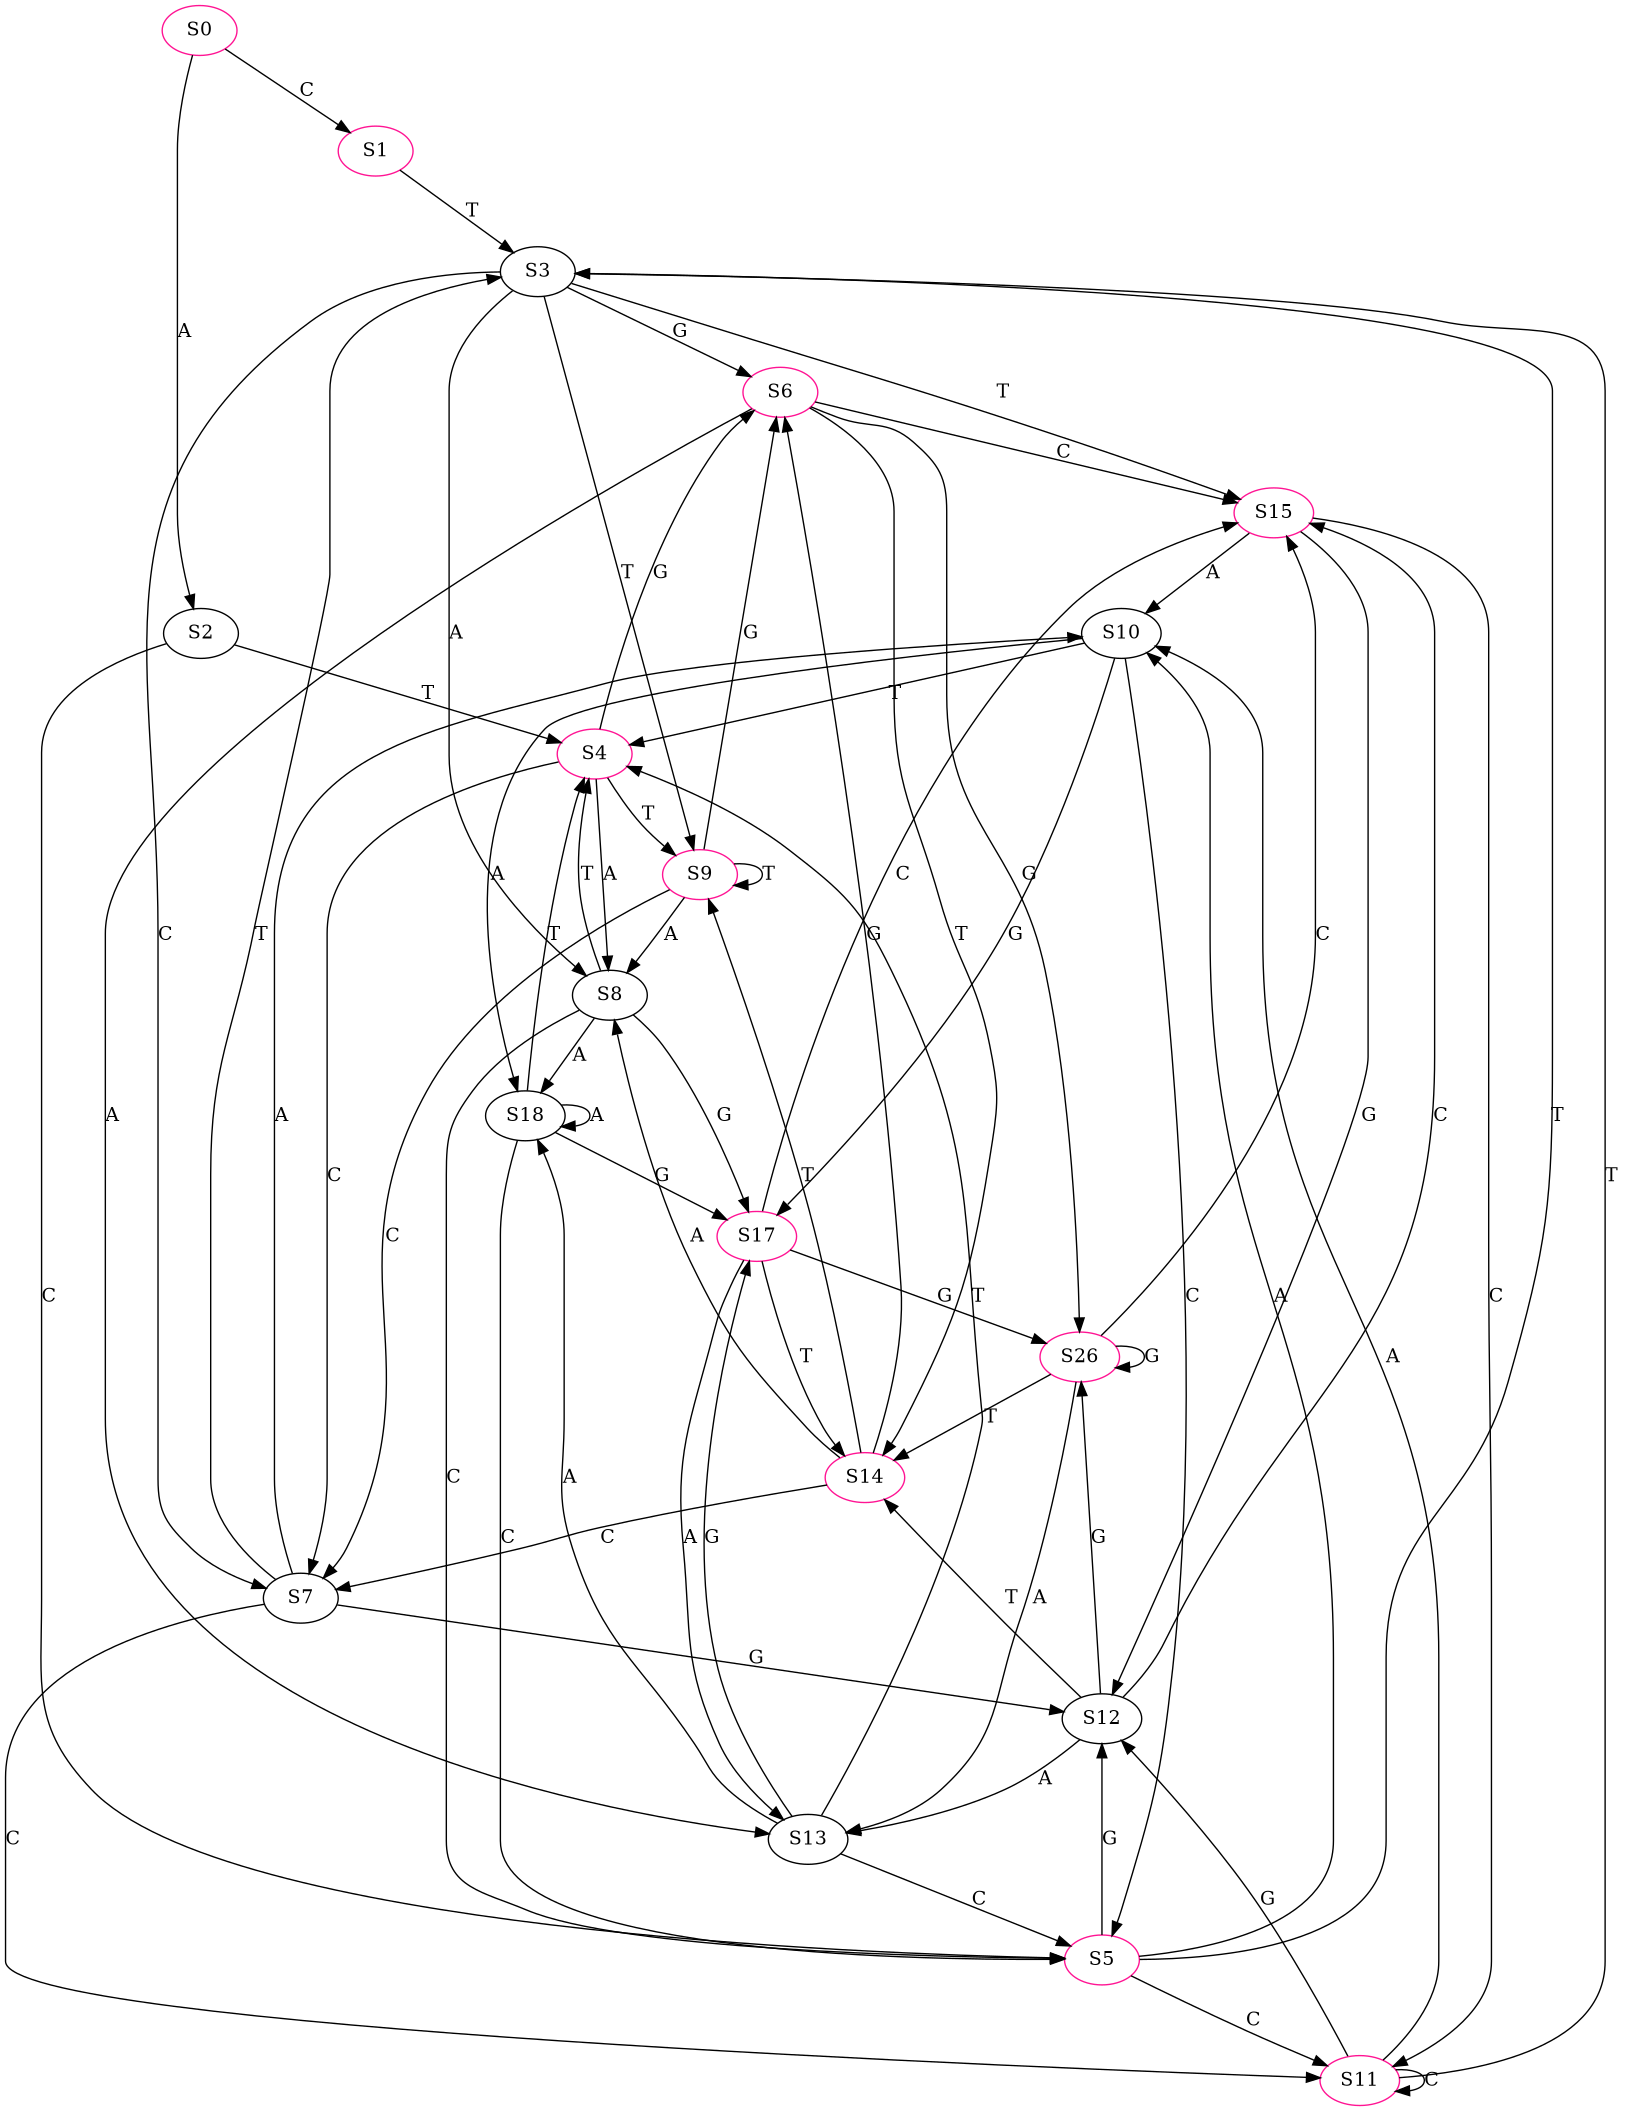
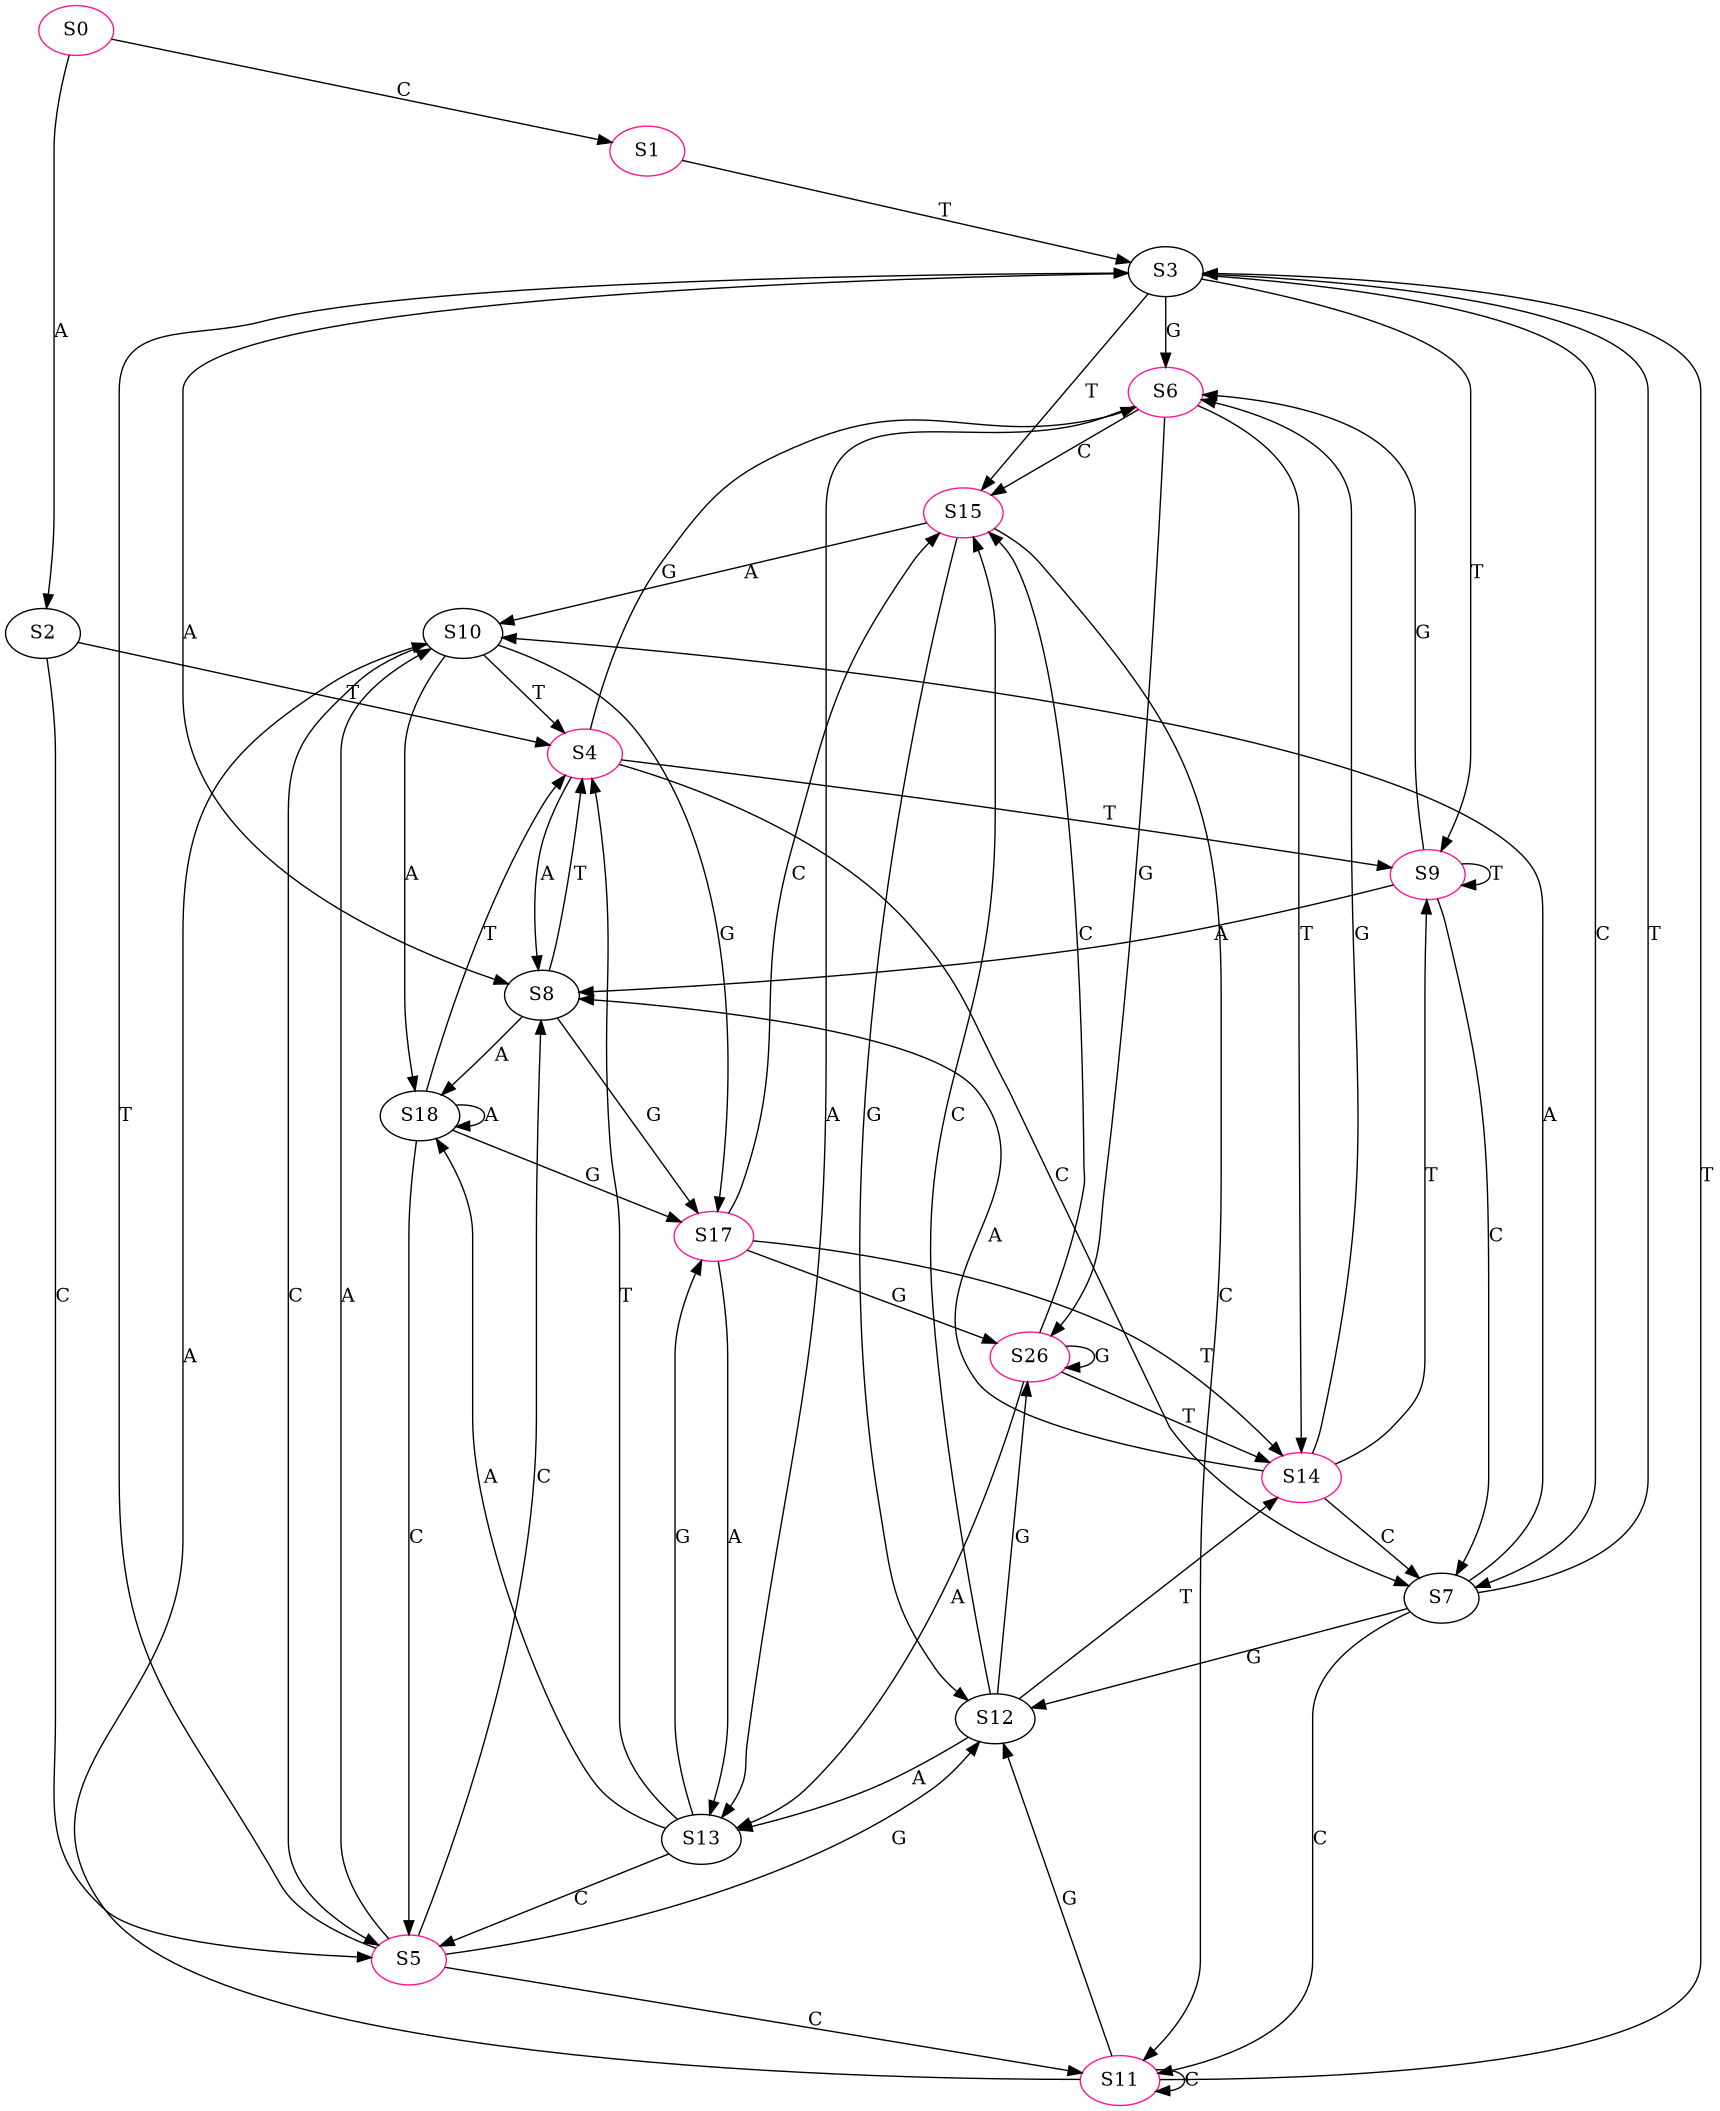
edge "S8" -> "S5": reversed
